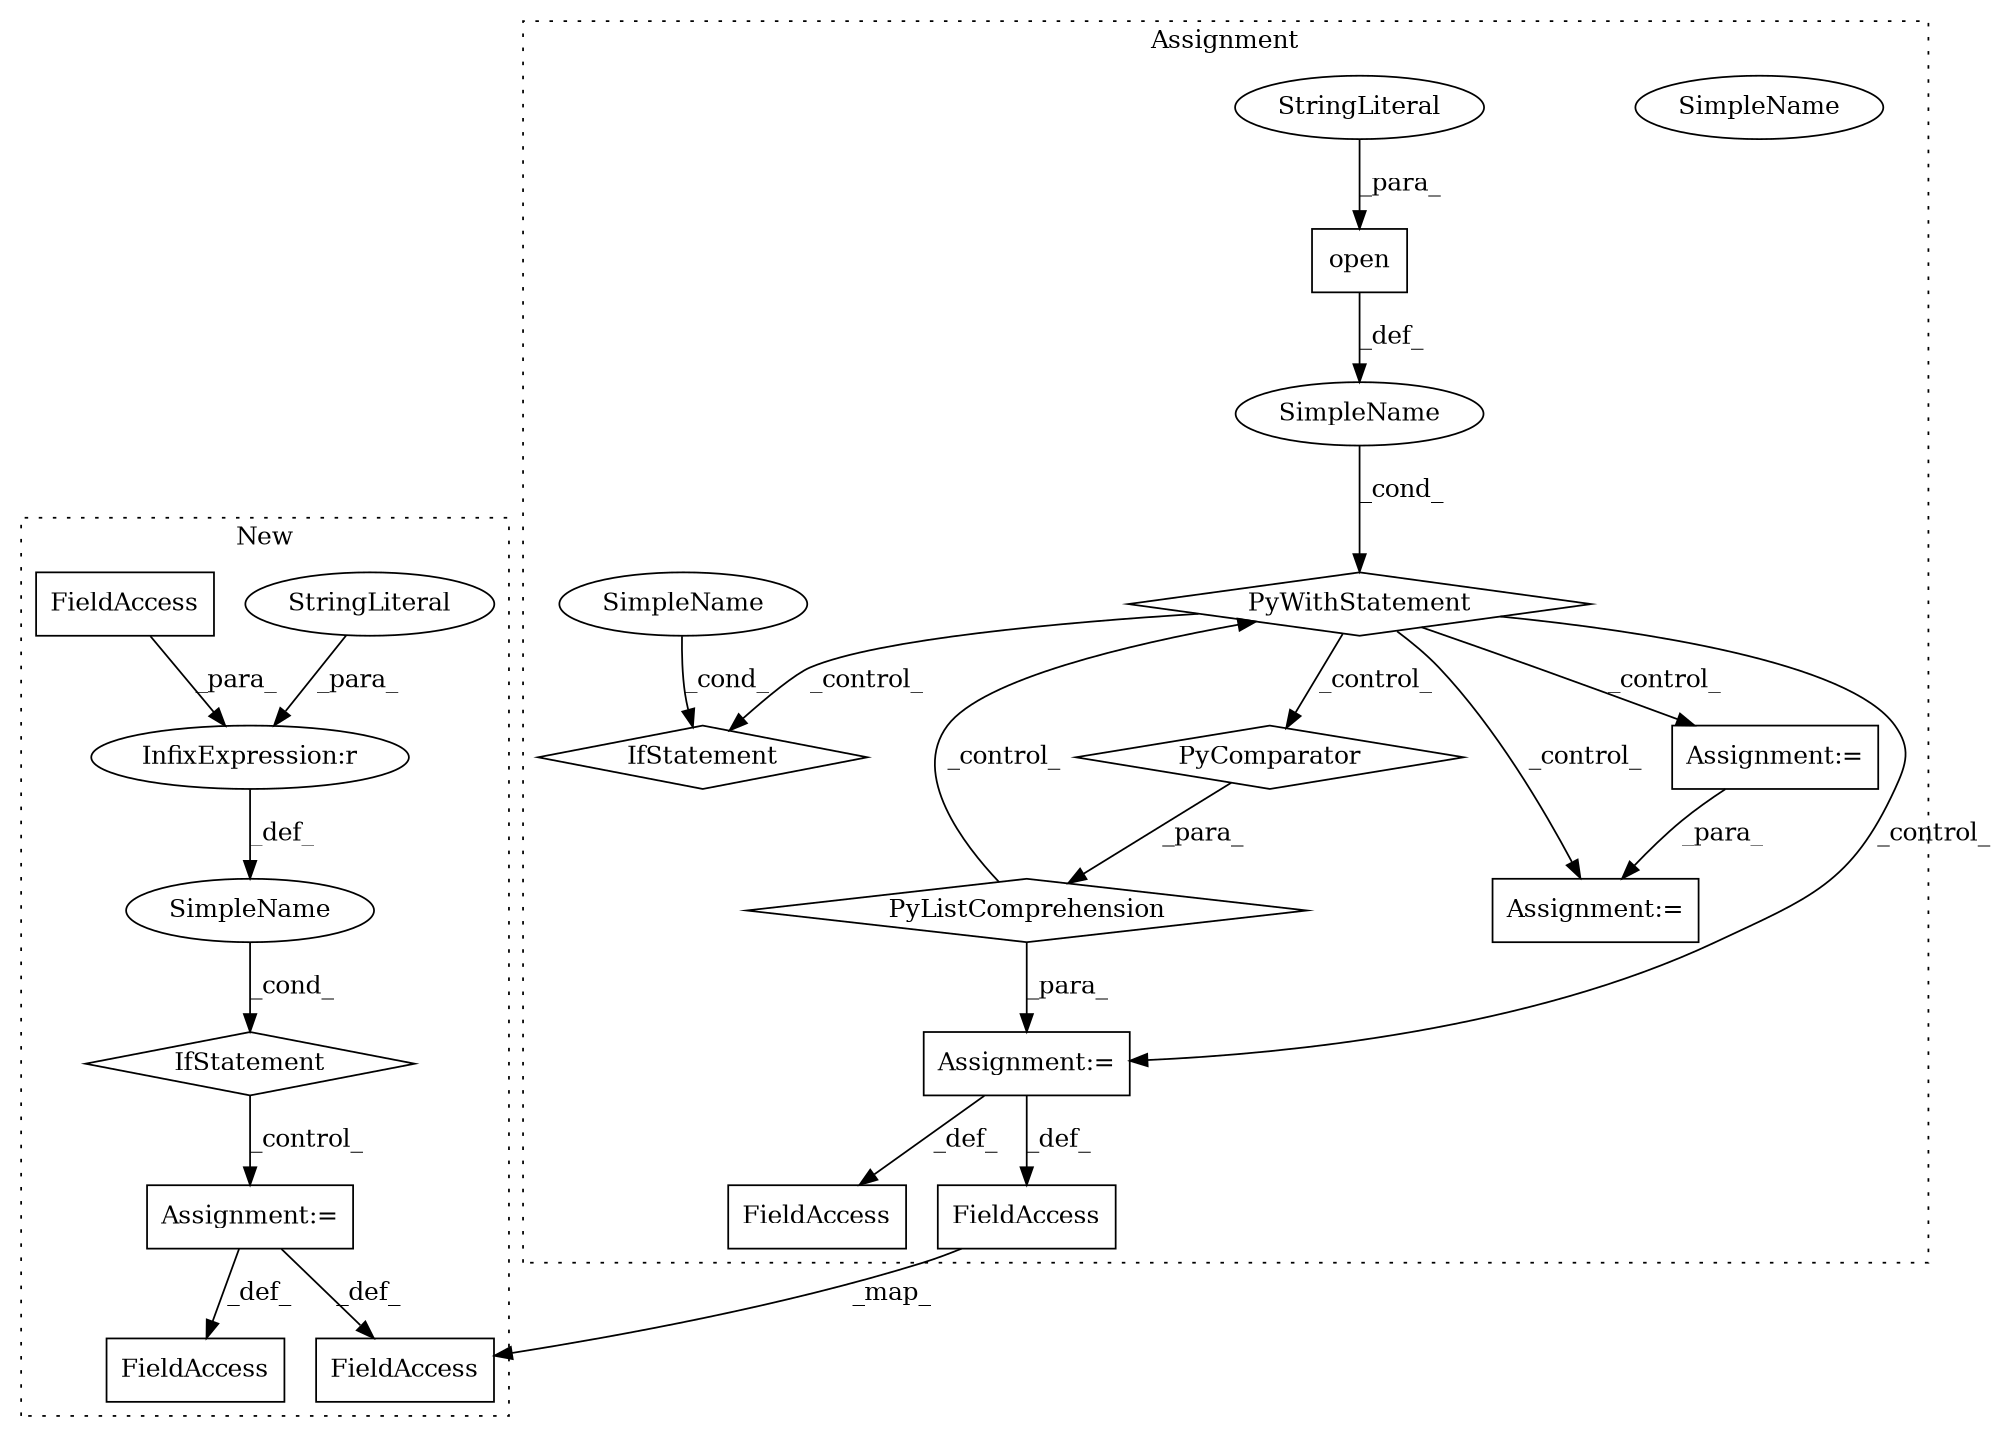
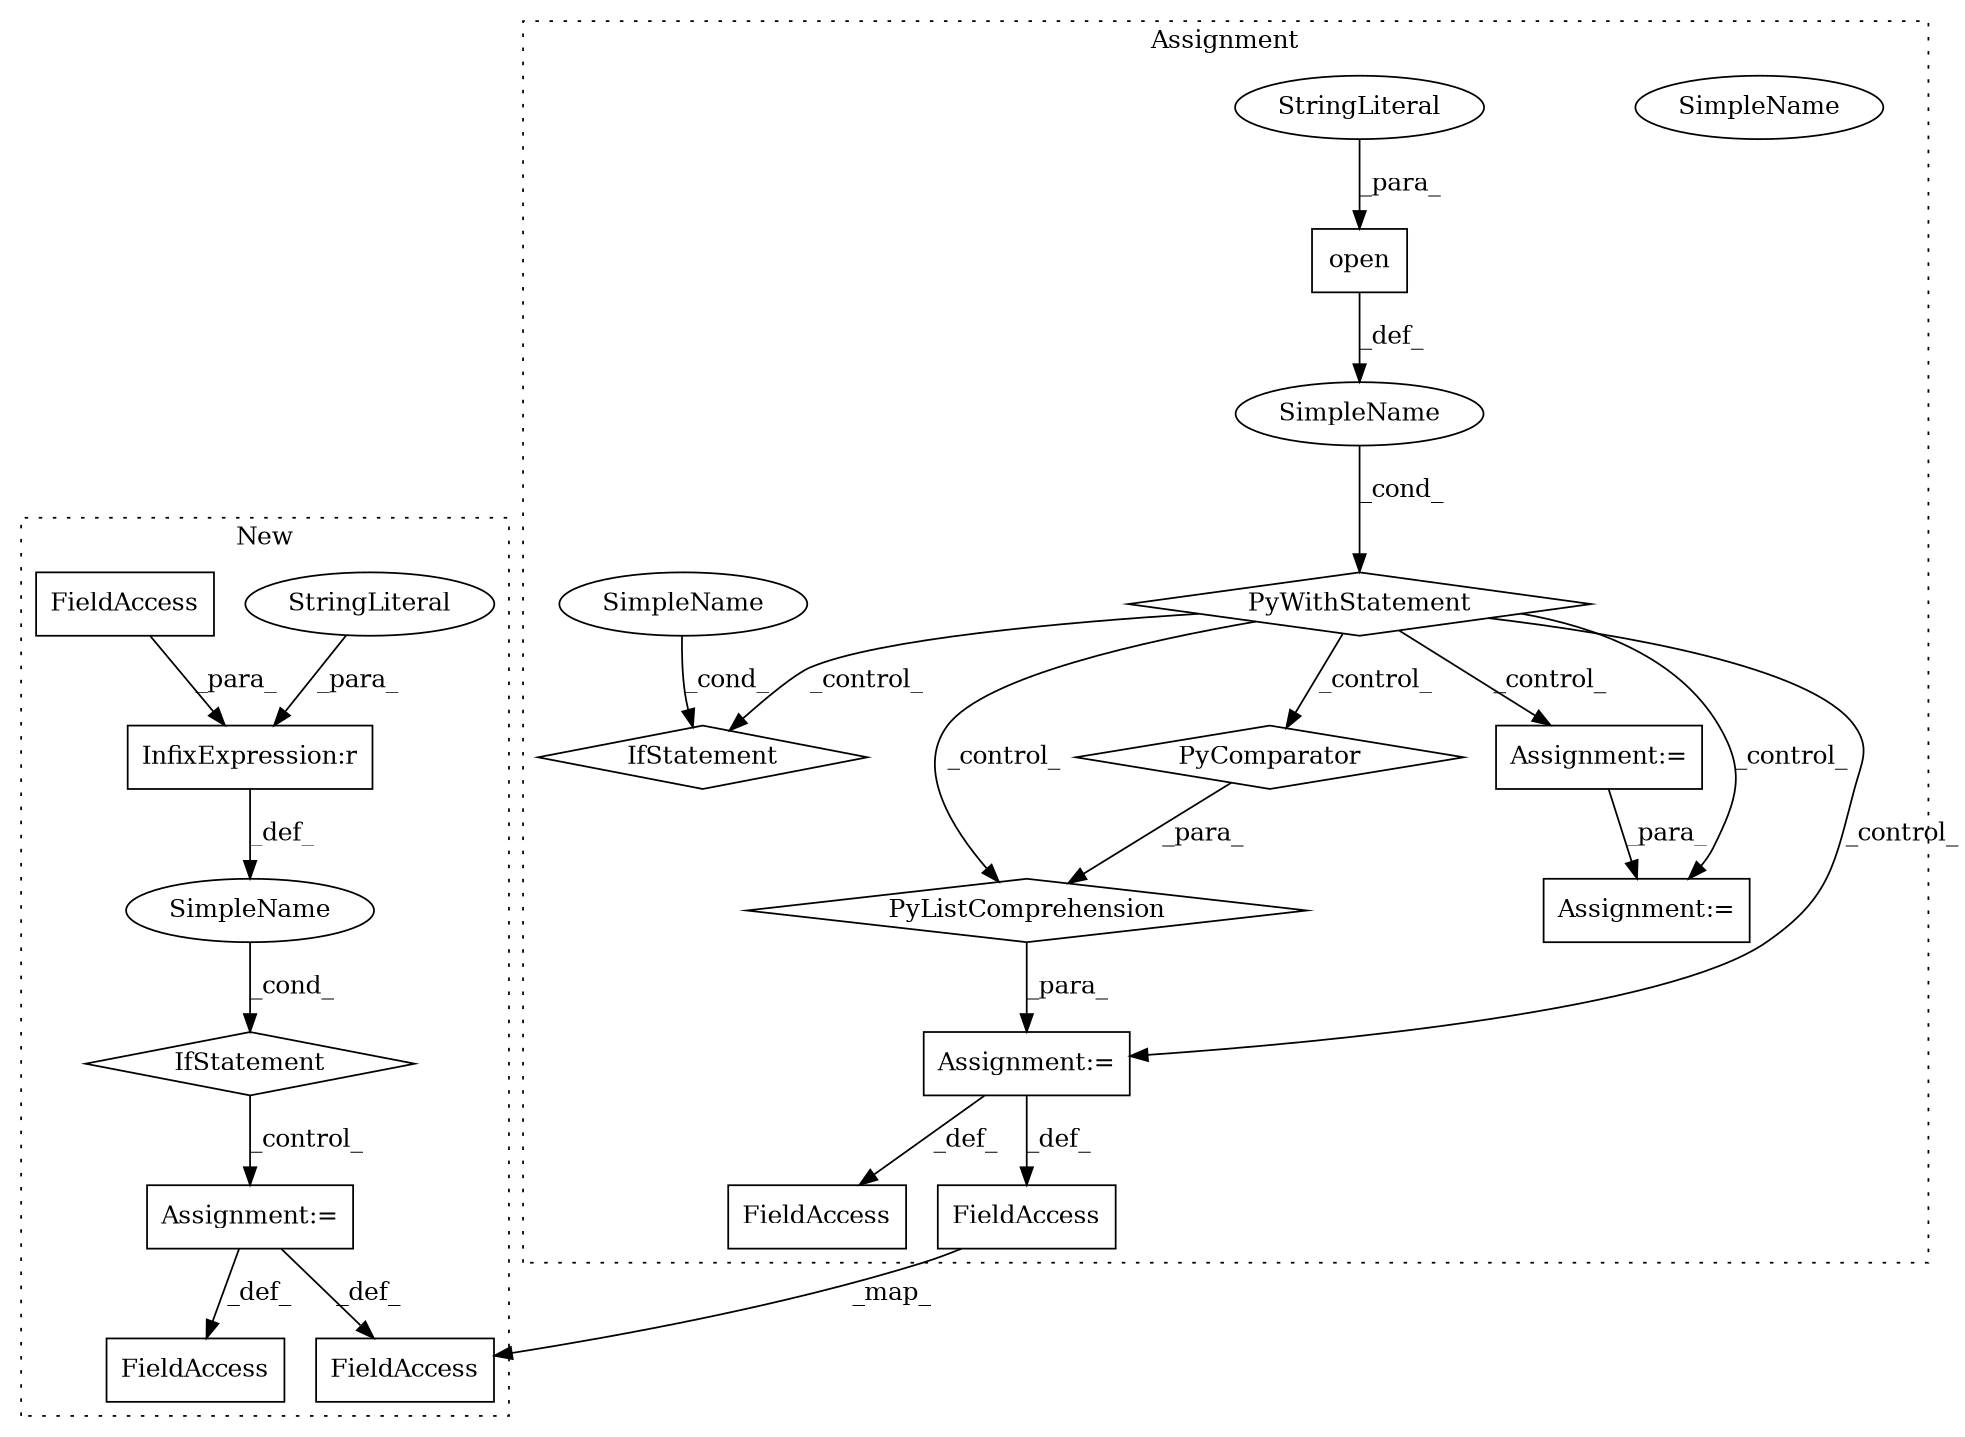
edge "PyListComprehension" -> "PyWithStatement": reversed
node "InfixExpression:r": shape ellipse -> box
